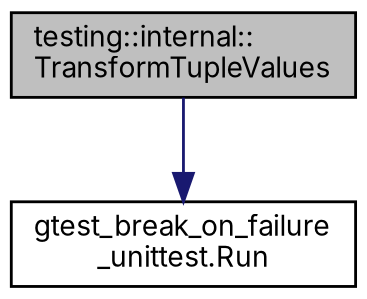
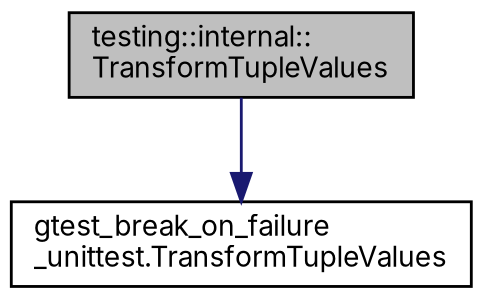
node "gtest_break_on_failure _unittest.Run": label "gtest_break_on_failure _unittest.Run" -> "gtest_break_on_failure _unittest.TransformTupleValues"
